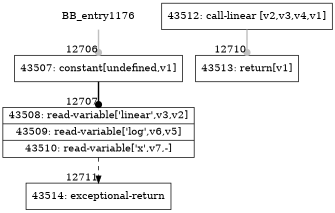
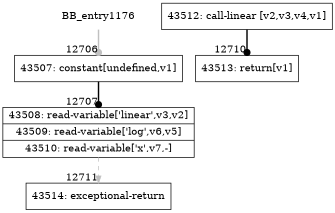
edge "43512: call-linear [v2,v3,v4,v1]" -> "43513: return[v1]": color gray -> black
edge "43508: read-variable['linear',v3,v2]" -> "43514: exceptional-return": color black -> gray
